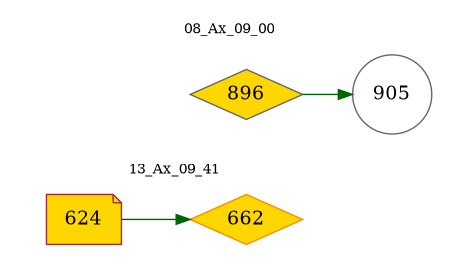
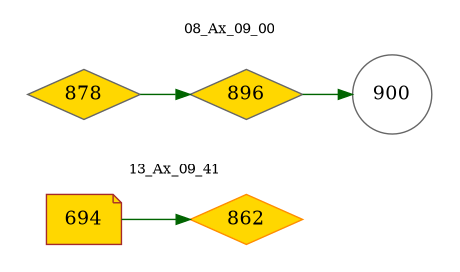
node "878": added
node "905": label "905" -> "900"
node "624": label "624" -> "694"
node "662": label "662" -> "862"
